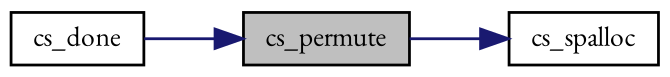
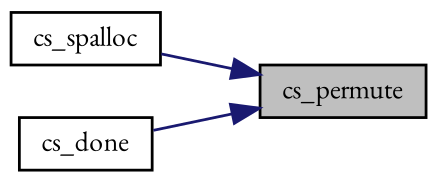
edge "cs_permute" -> "cs_spalloc": reversed
